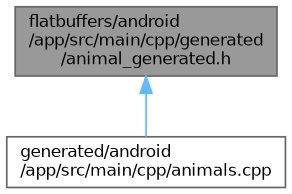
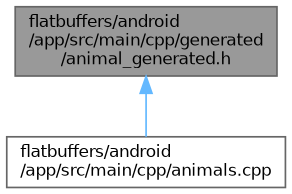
node "generated/android /app/src/main/cpp/animals.cpp": label "generated/android /app/src/main/cpp/animals.cpp" -> "flatbuffers/android /app/src/main/cpp/animals.cpp"
